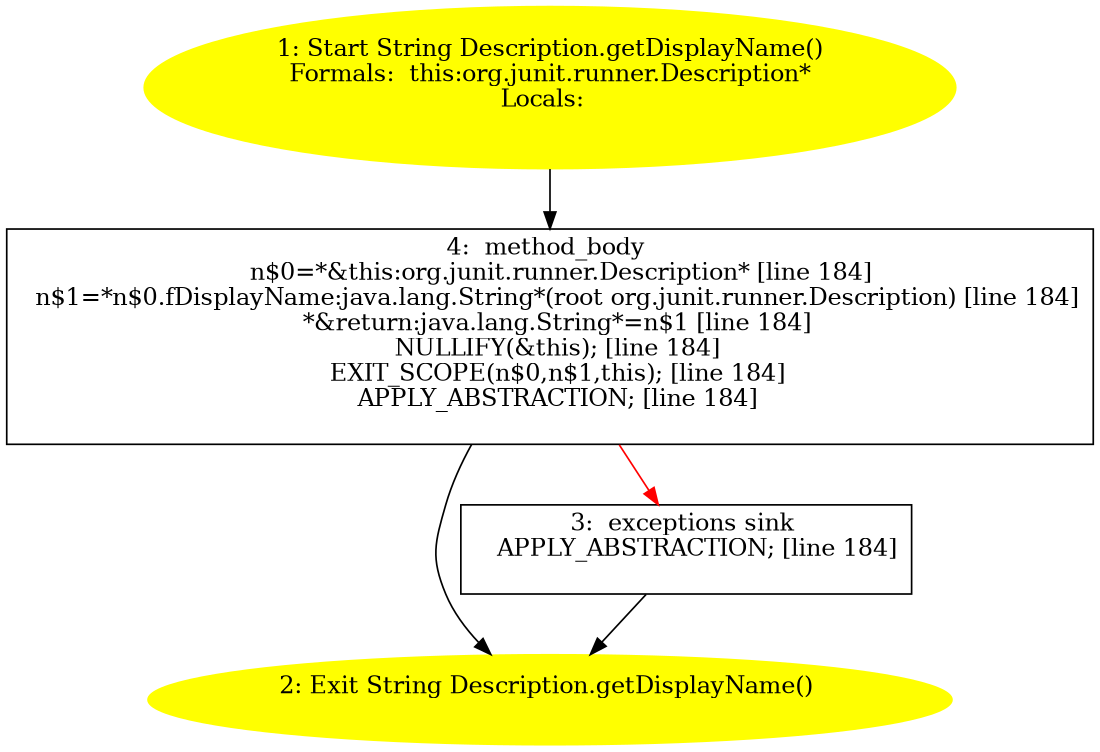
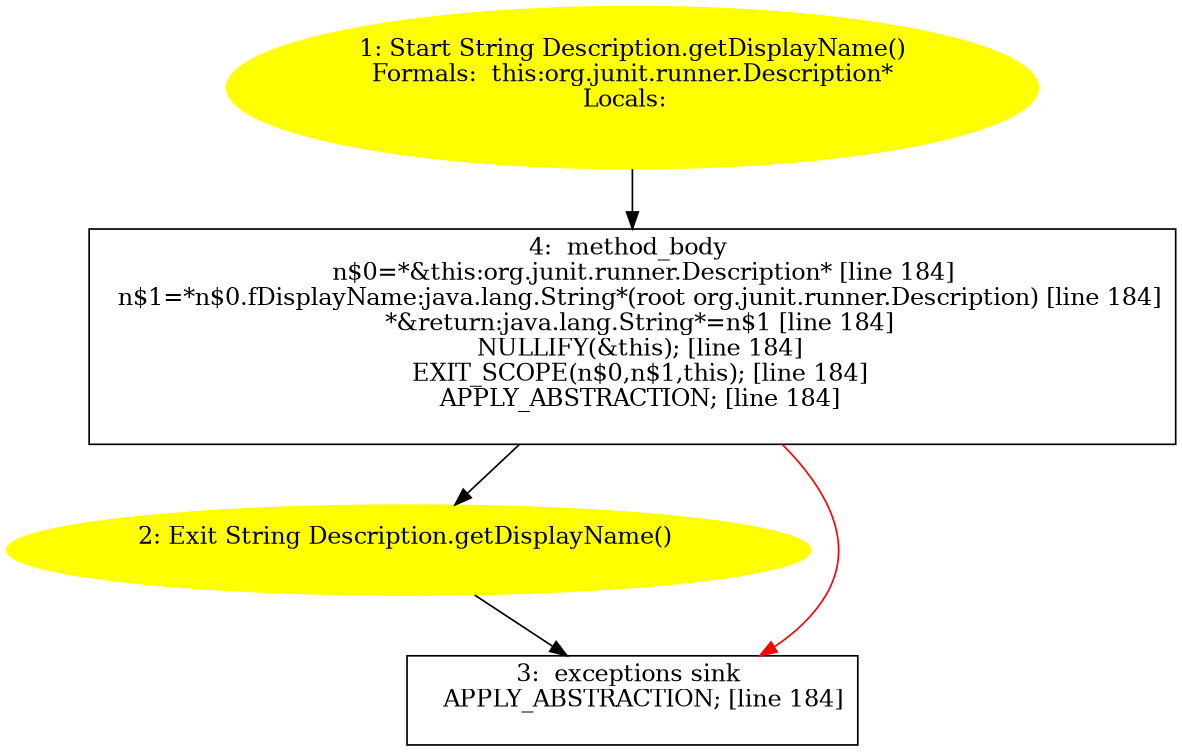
edge "3:  exceptions sink APPLY_ABSTRACTION; [line 184]" -> "2: Exit String Description.getDisplayName()": reversed
